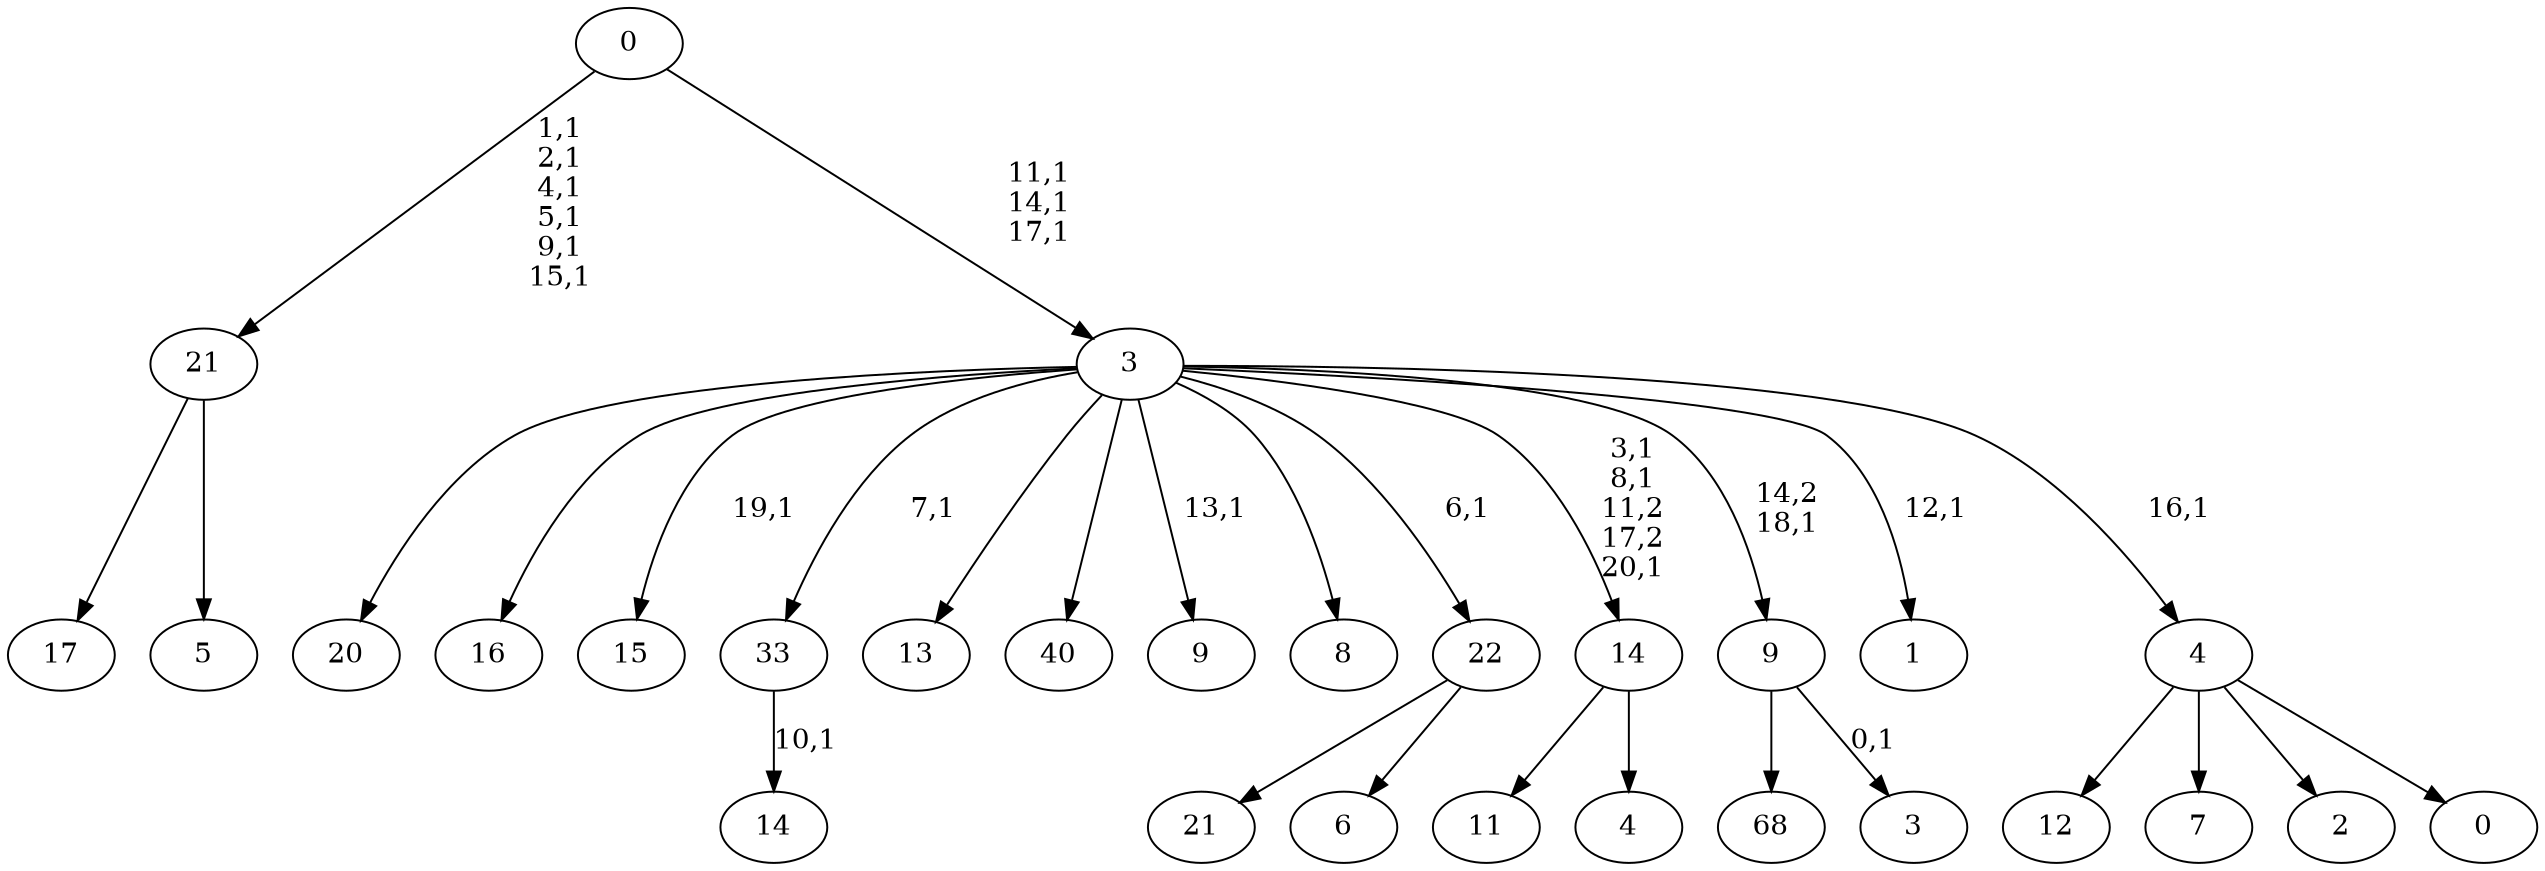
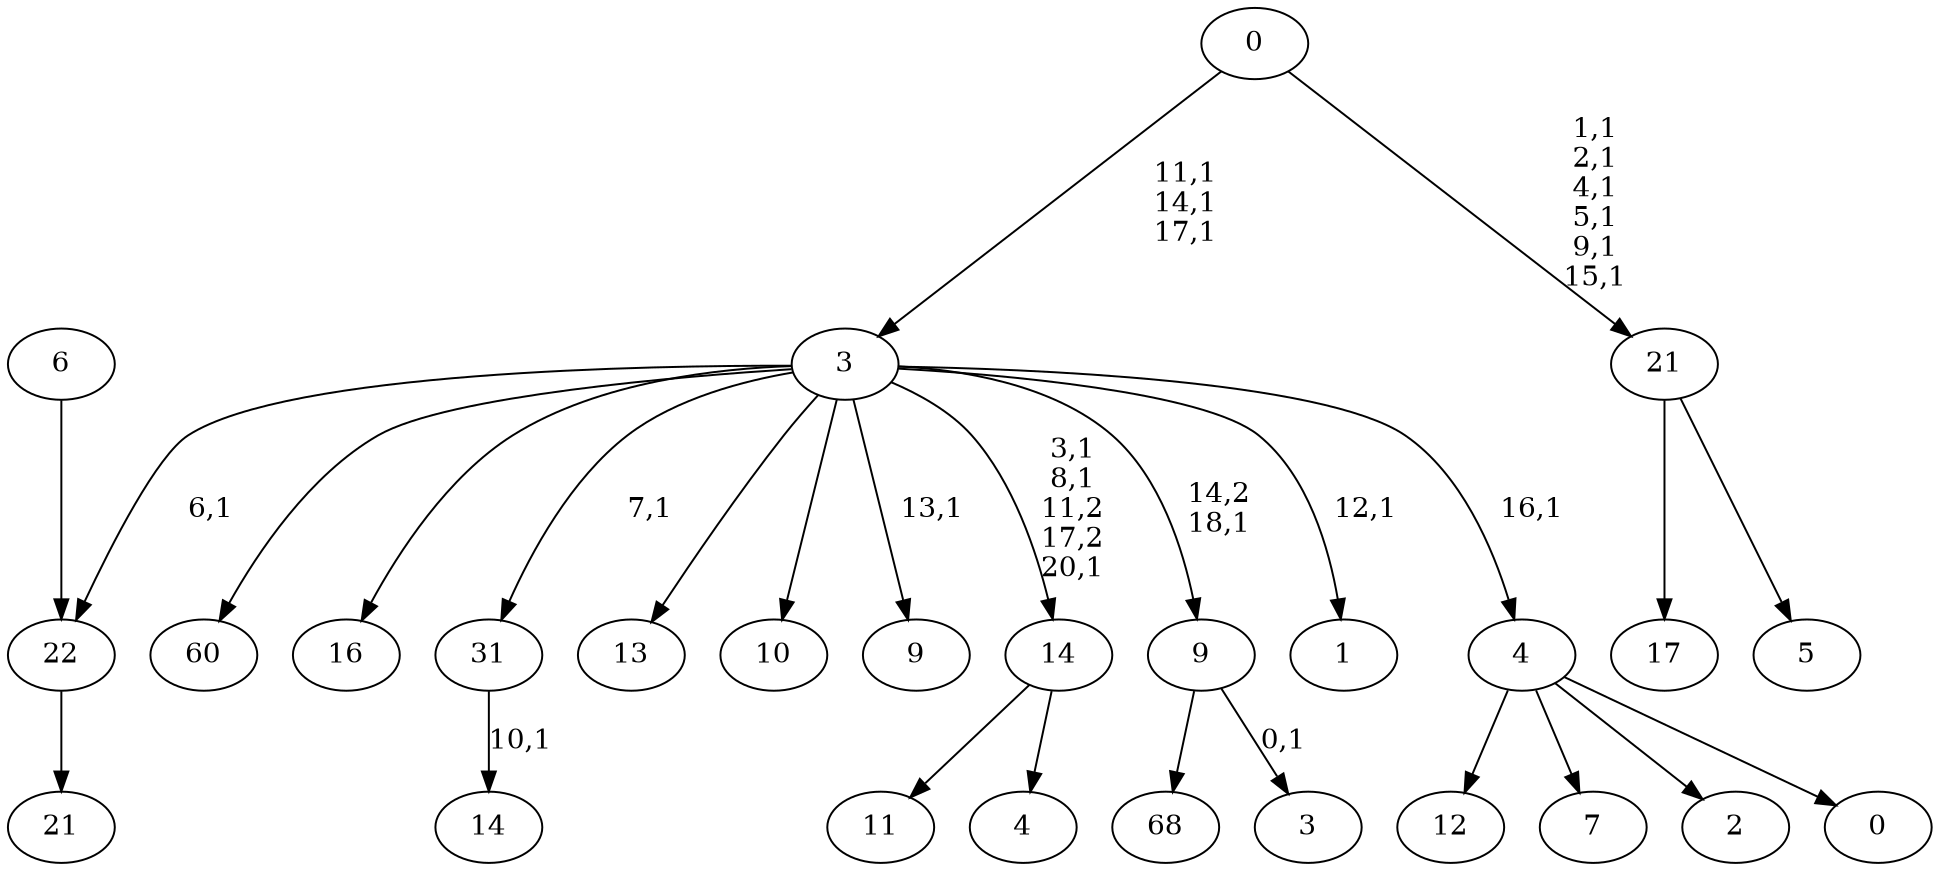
node "20": label "20" -> "60"
node "15": removed
node "33": label "33" -> "31"
node "40": label "40" -> "10"
node "8": removed
edge "22" -> "6": reversed
